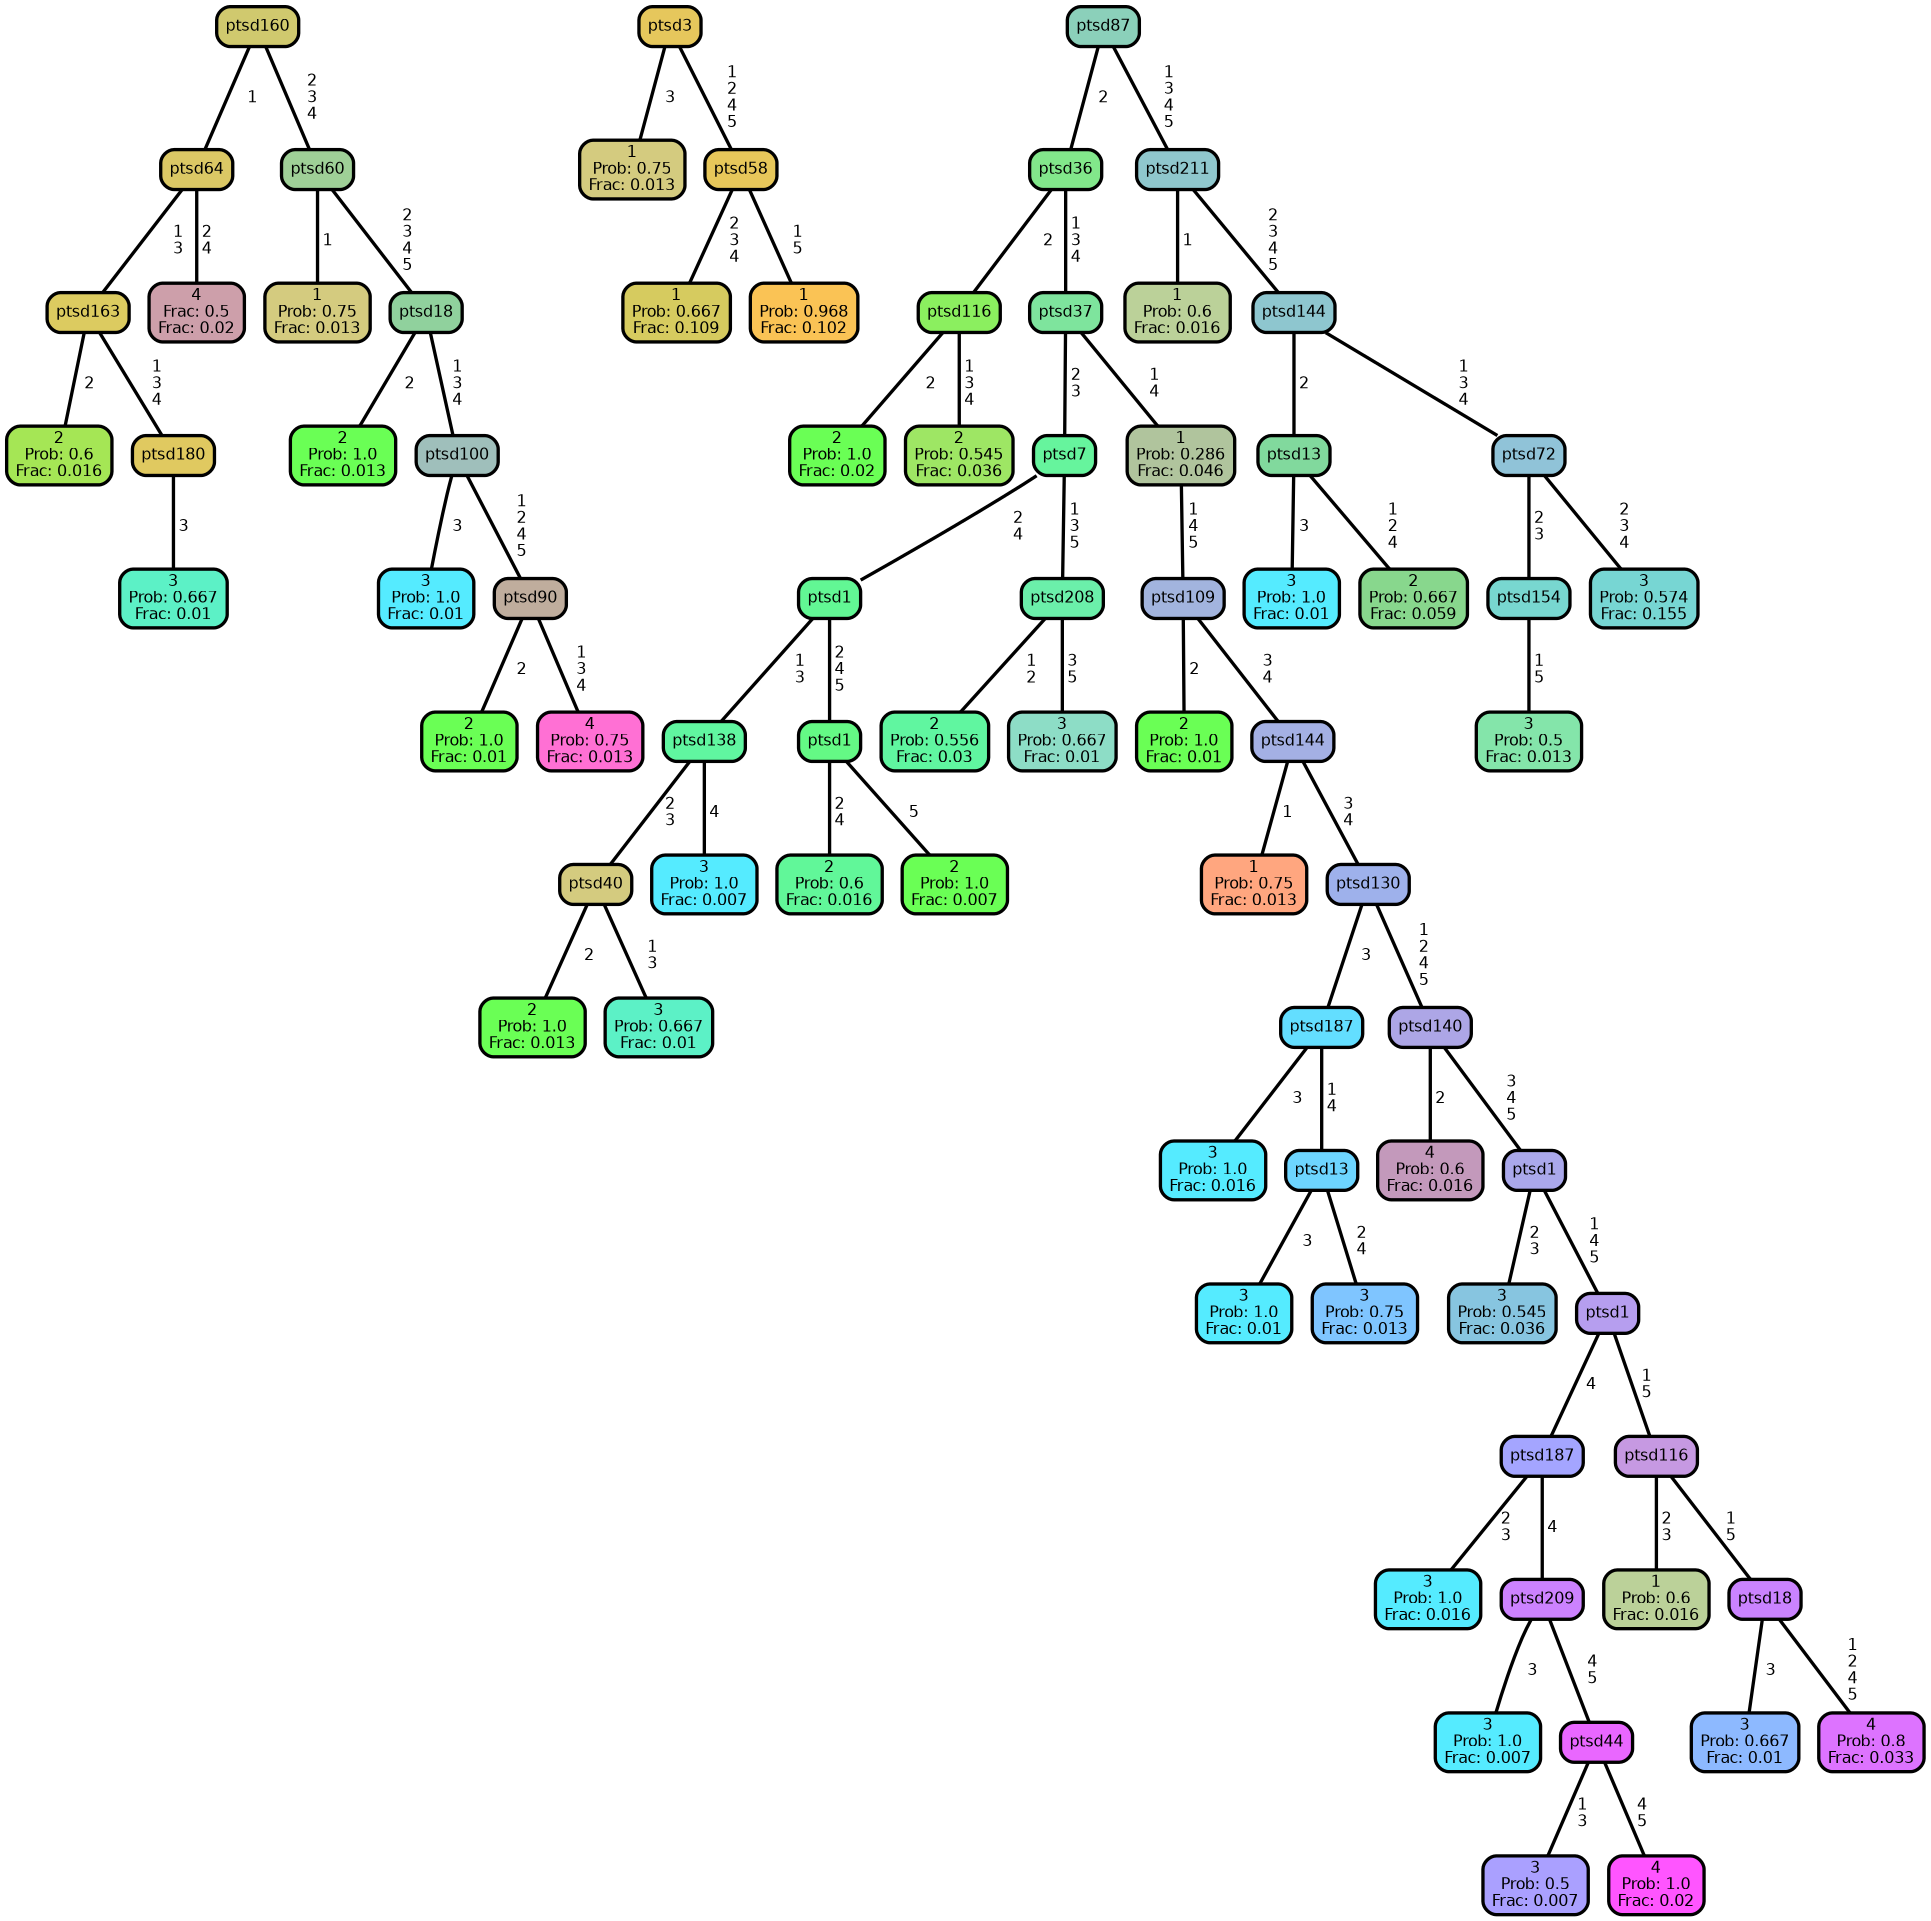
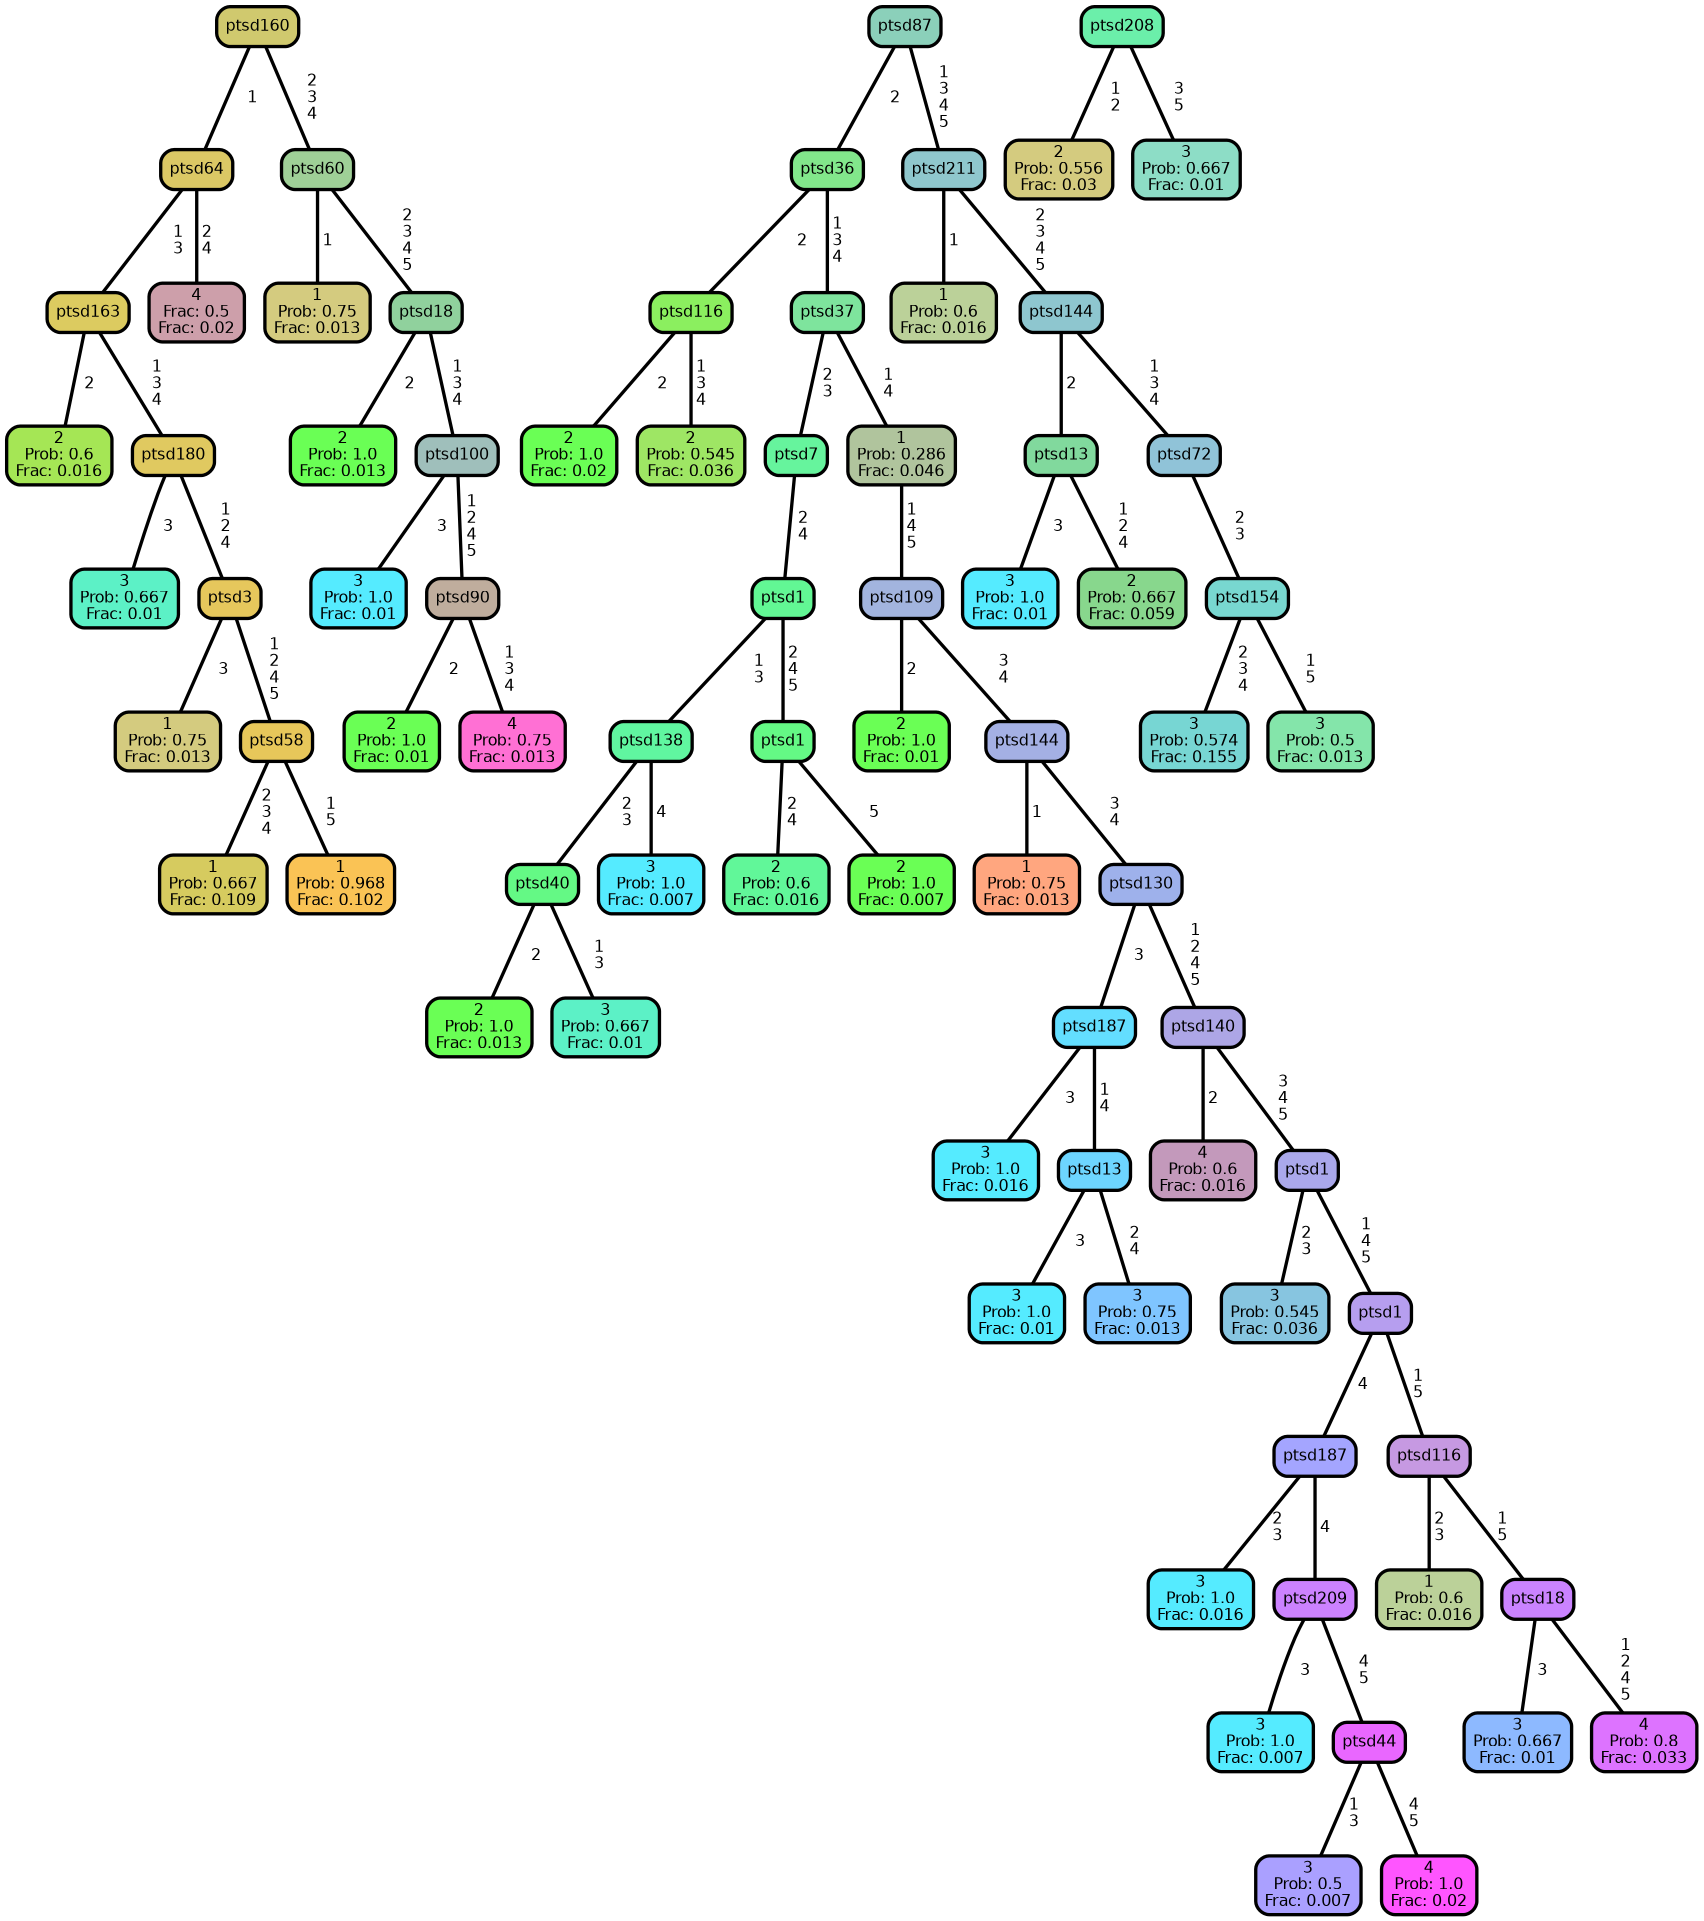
edge "ptsd72" -- "3 Prob: 0.574 Frac: 0.155": now "ptsd154" -- "3 Prob: 0.574 Frac: 0.155"
edge "ptsd180" -- "ptsd3": added, label "1 2 4"
edge "ptsd7" -- "ptsd208": removed, label "1 3 5"
node "2 Prob: 0.556 Frac: 0.03": fillcolor #60f6a0 -> #d4cb7f
node "ptsd40": fillcolor #d4cb7f -> #64f985
